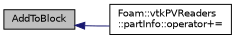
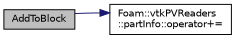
edge "Foam::vtkPVReaders ::partInfo::operator+=" -> "AddToBlock": reversed
